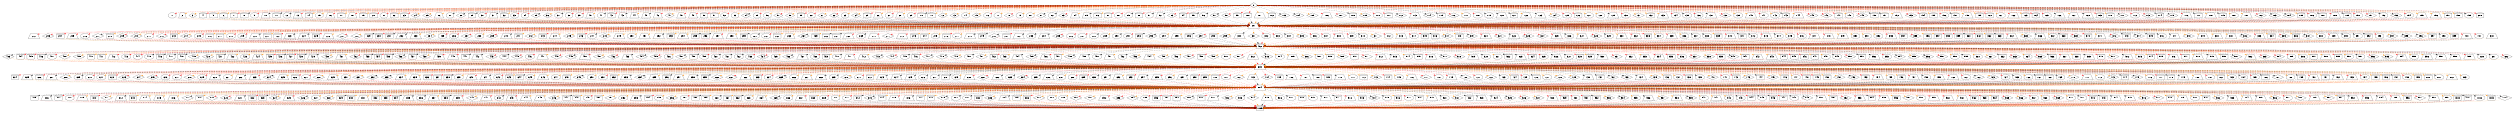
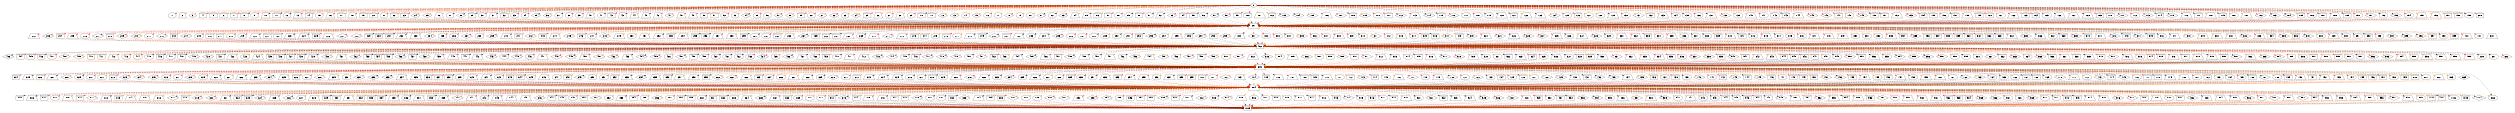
edge "603" -> "665": now "603" -> "866"
node "828": shape diamond -> trapezium
node "1300": label "1300" -> "1000"
